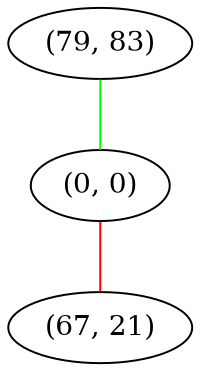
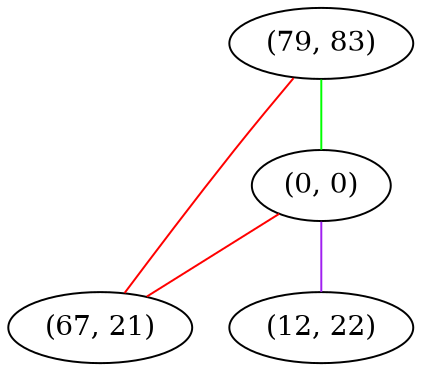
edge "(79, 83)" -- "(67, 21)": added
node "(12, 22)": added
